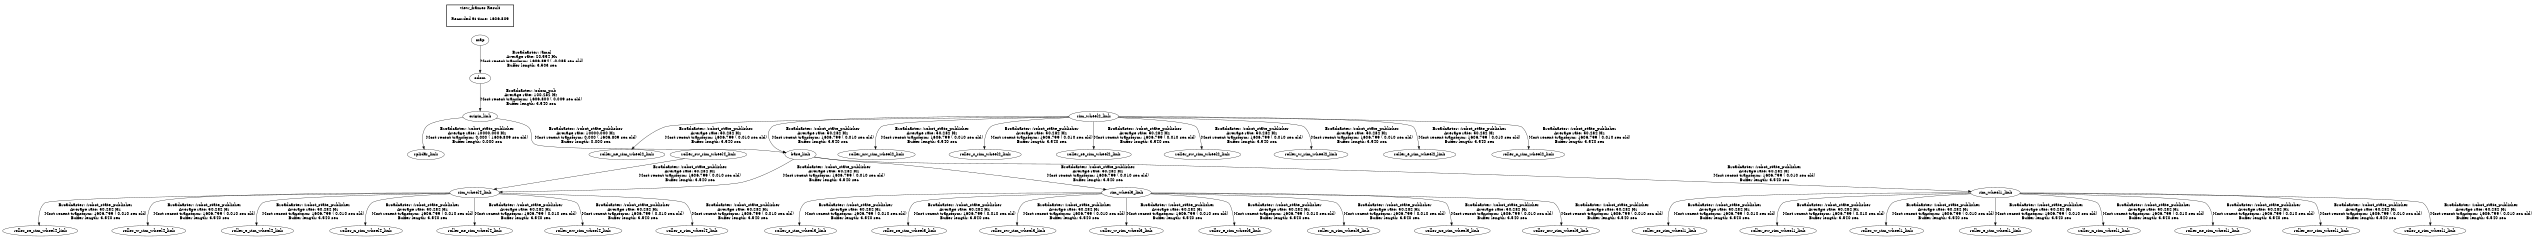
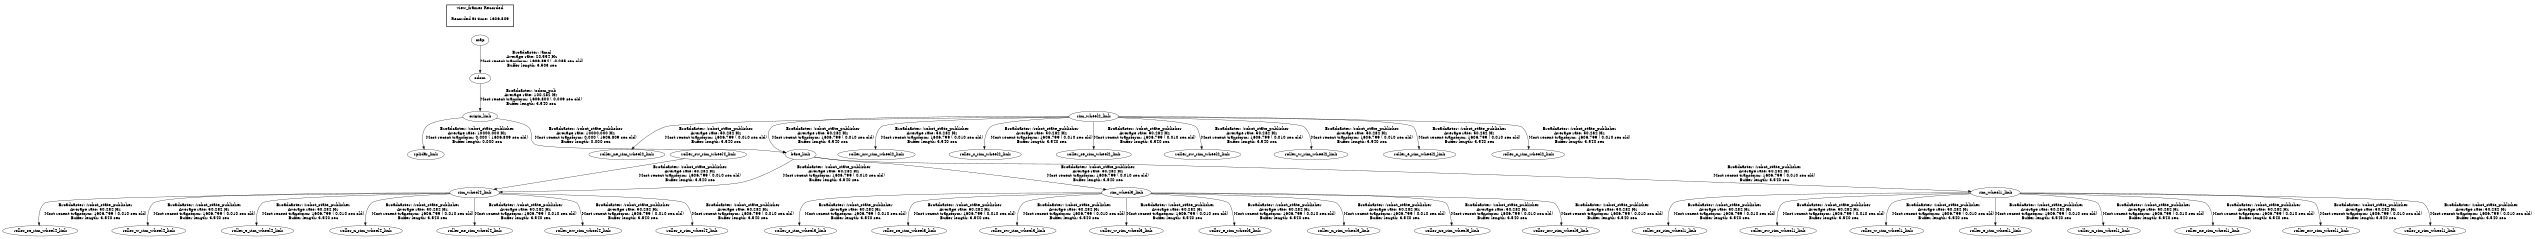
cluster "view_frames Result": label "view_frames Result" -> "view_frames Recorded"
